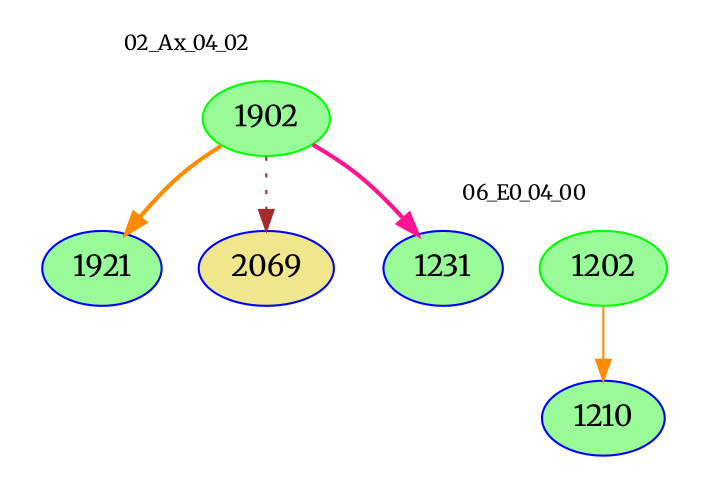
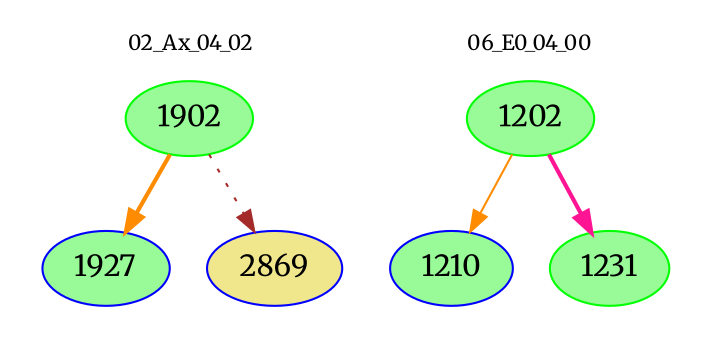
edge "1902" -> "1231": now "1202" -> "1231"
node "1921": label "1921" -> "1927"
node "2069": label "2069" -> "2869"
node "1231": color blue -> green
